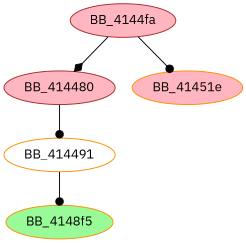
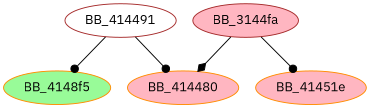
node "BB_4144fa": label "BB_4144fa" -> "BB_3144fa"
node "BB_414480": color brown -> darkorange
edge "BB_414480" -> "BB_414491": reversed
node "BB_414491": color darkorange -> brown
